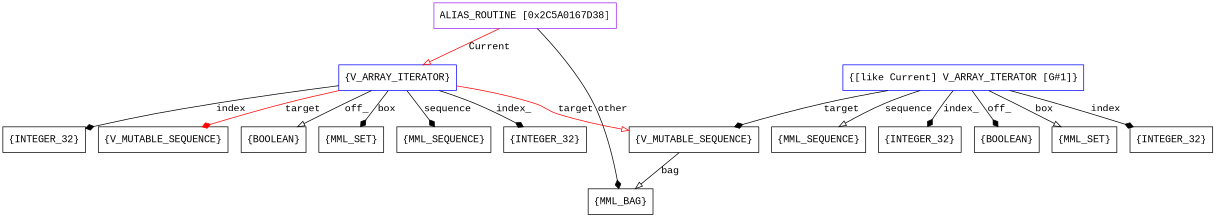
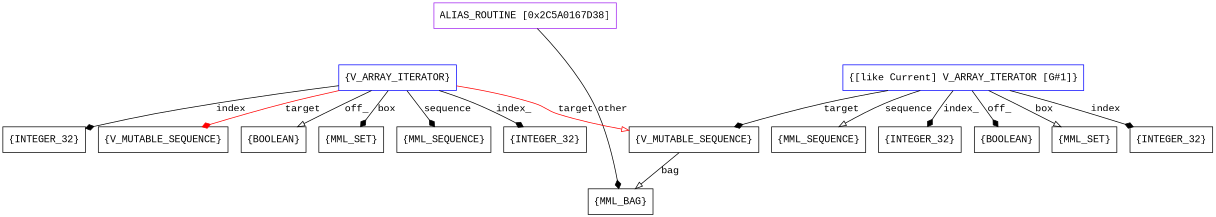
edge "ALIAS_ROUTINE [0x2C5A0167D38]" -> "{V_ARRAY_ITERATOR}": removed, label "Current"
